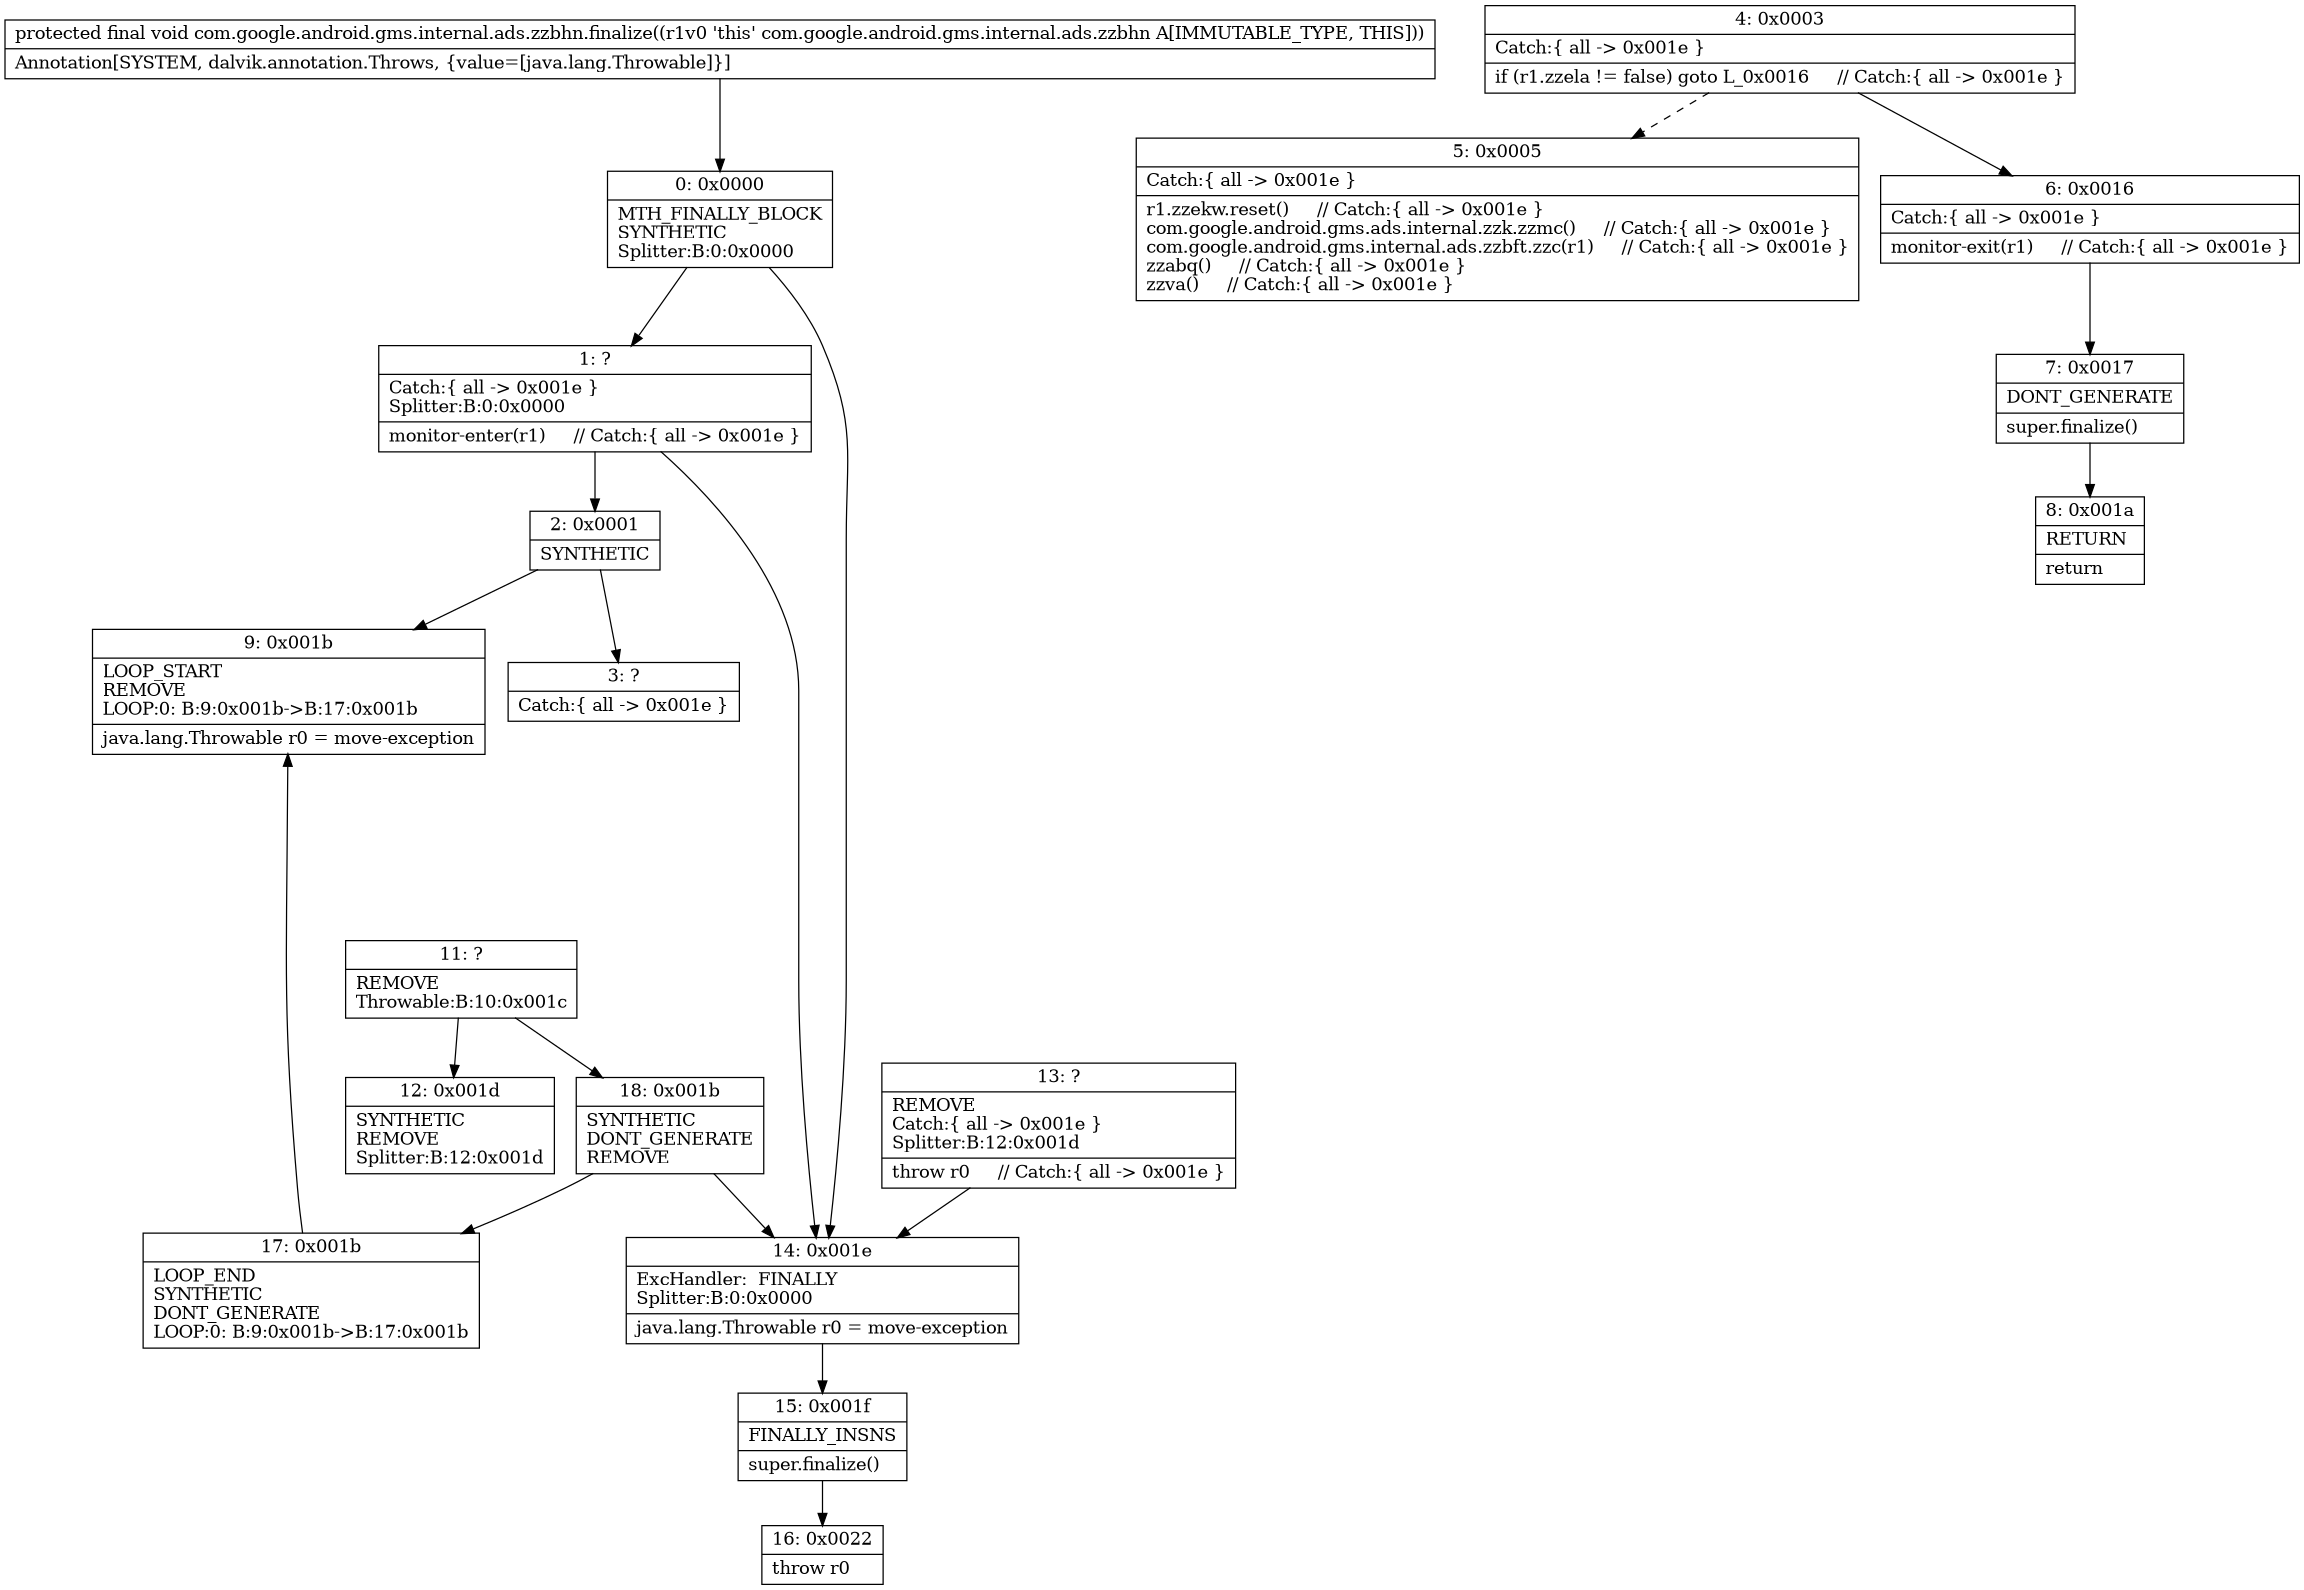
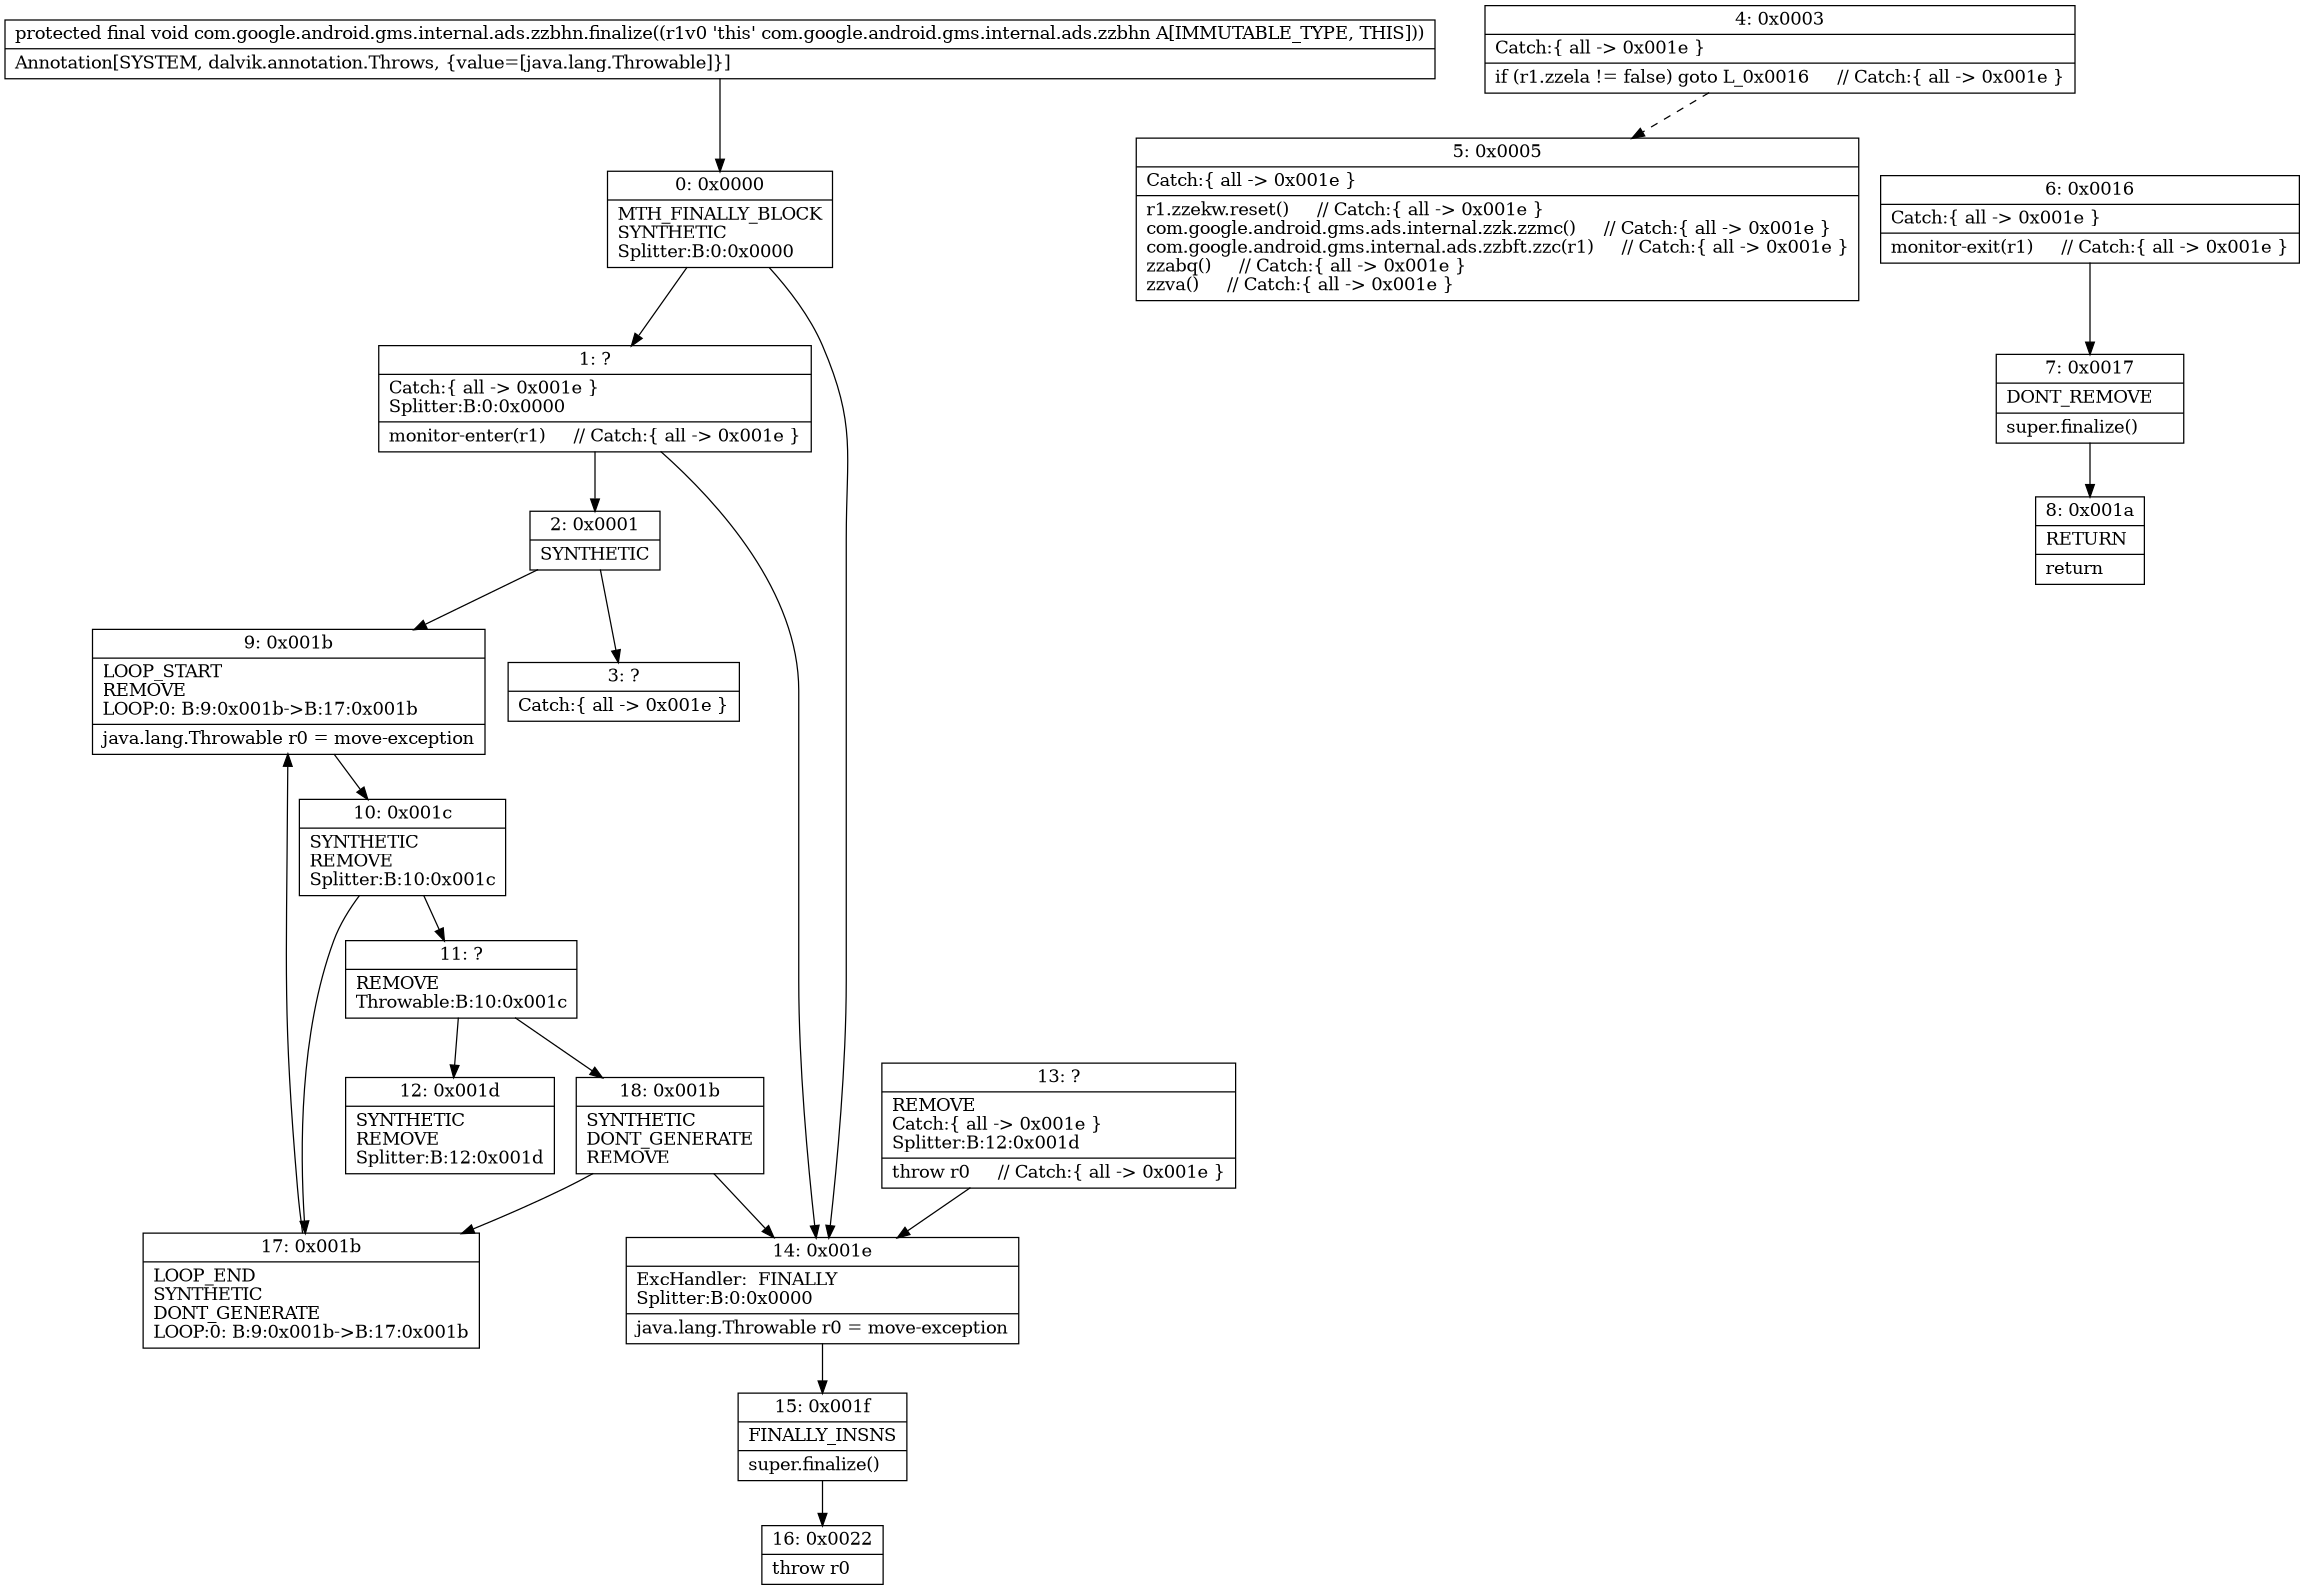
edge "4: 0x0003" -> "6: 0x0016": removed
node "7: 0x0017": text "DONT_GENERATE" -> "DONT_REMOVE"
node "10: 0x001c": added
